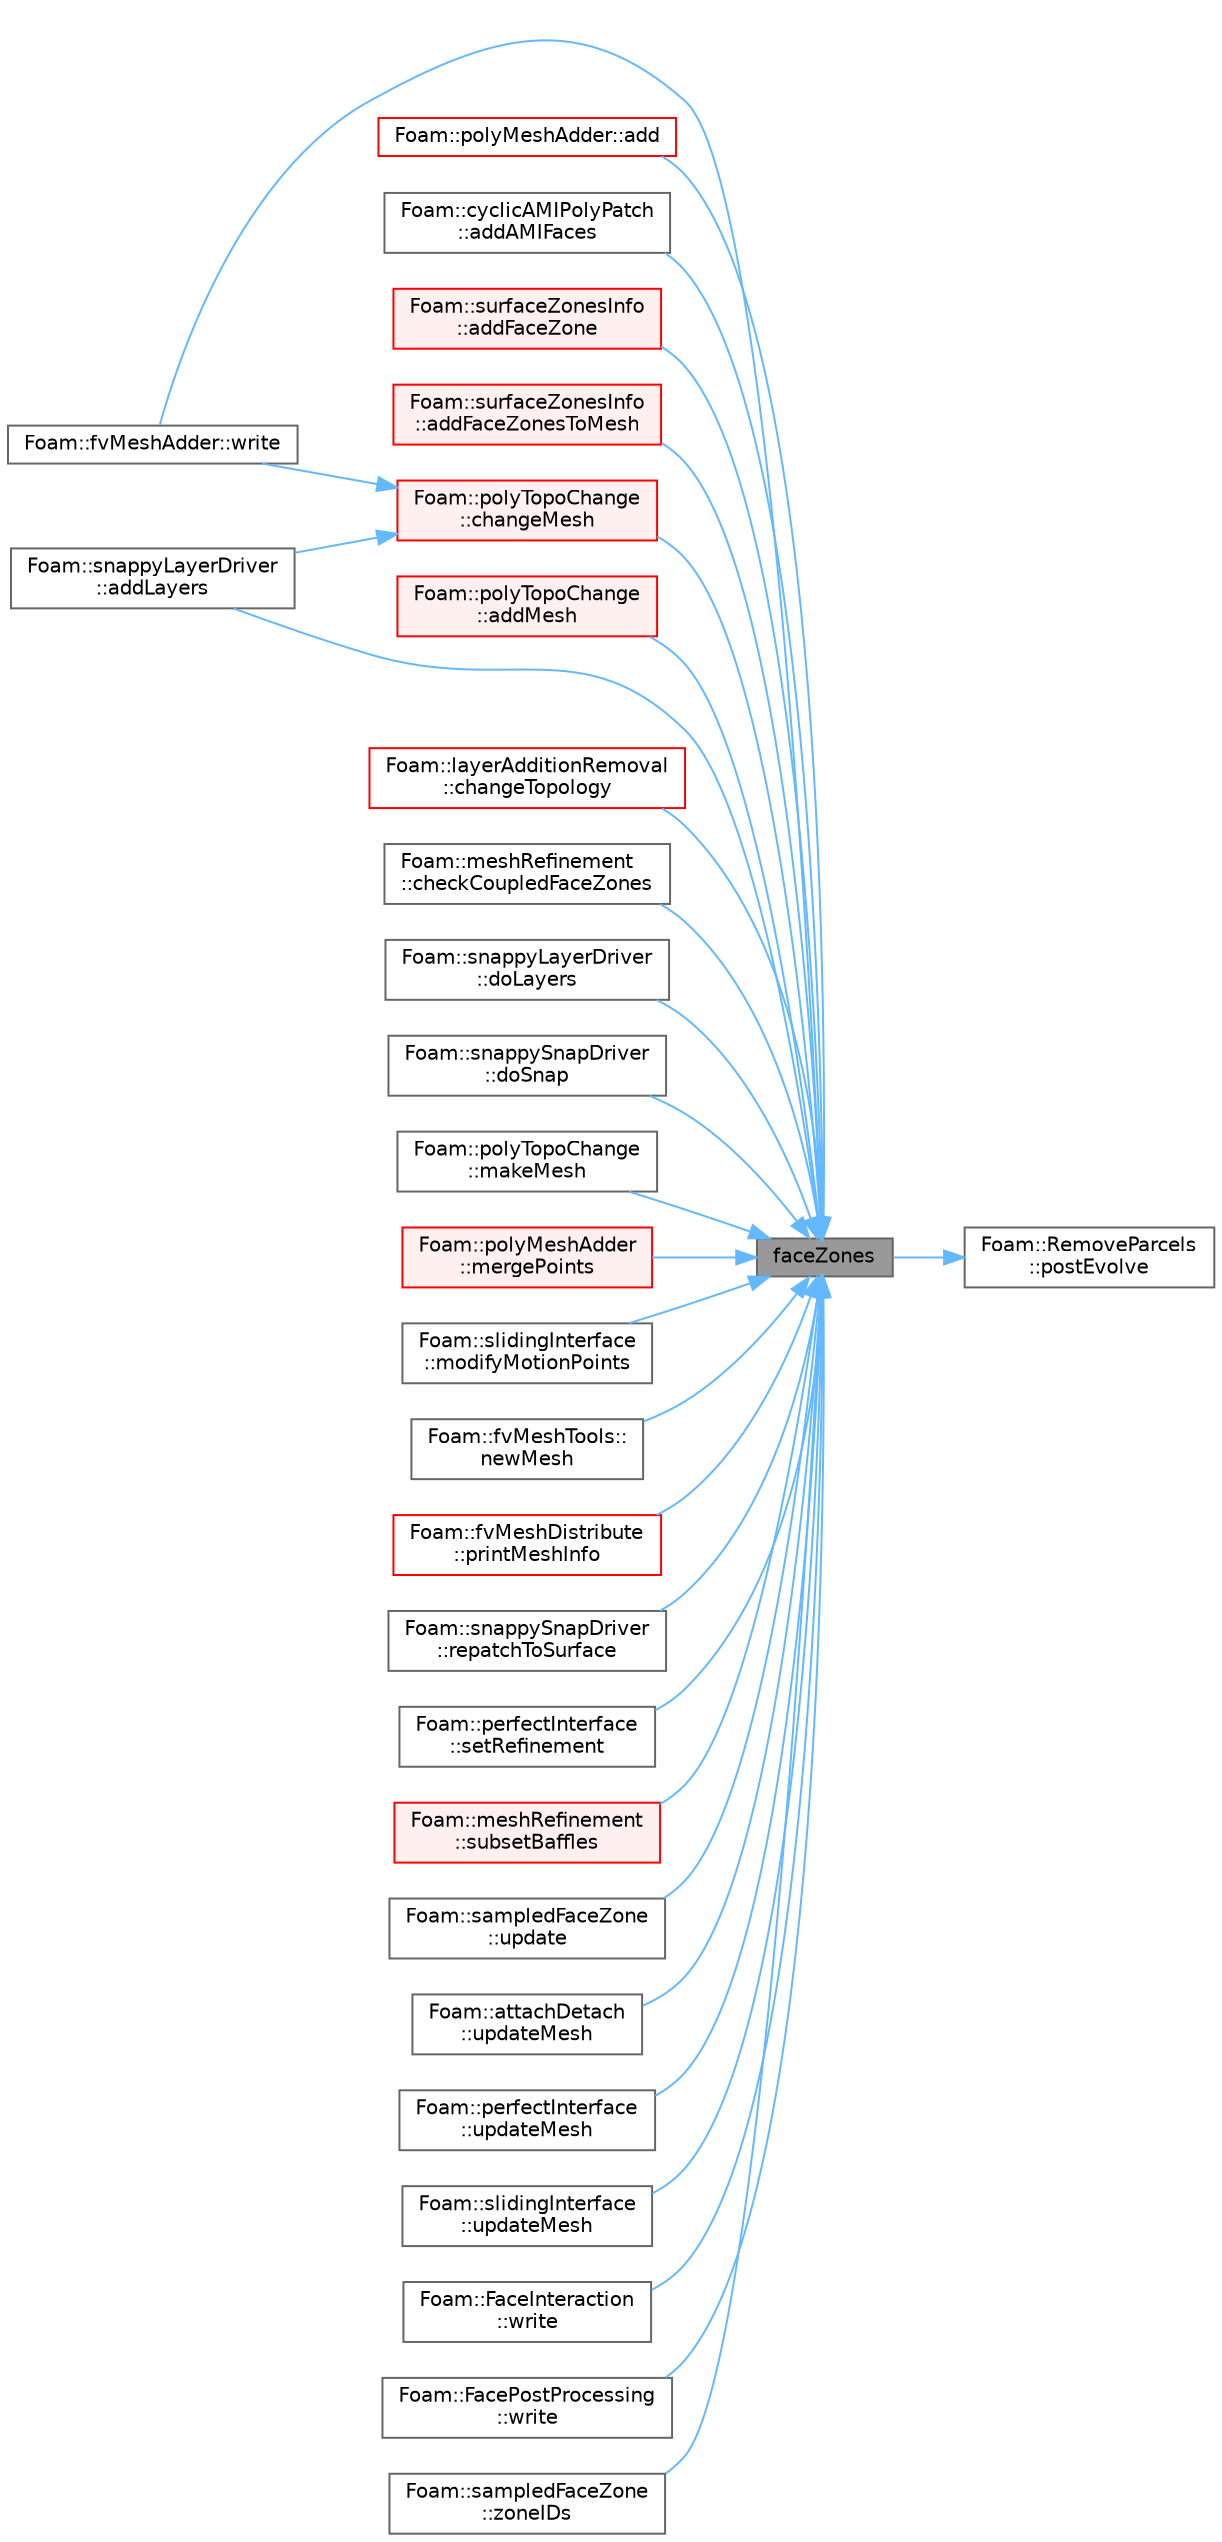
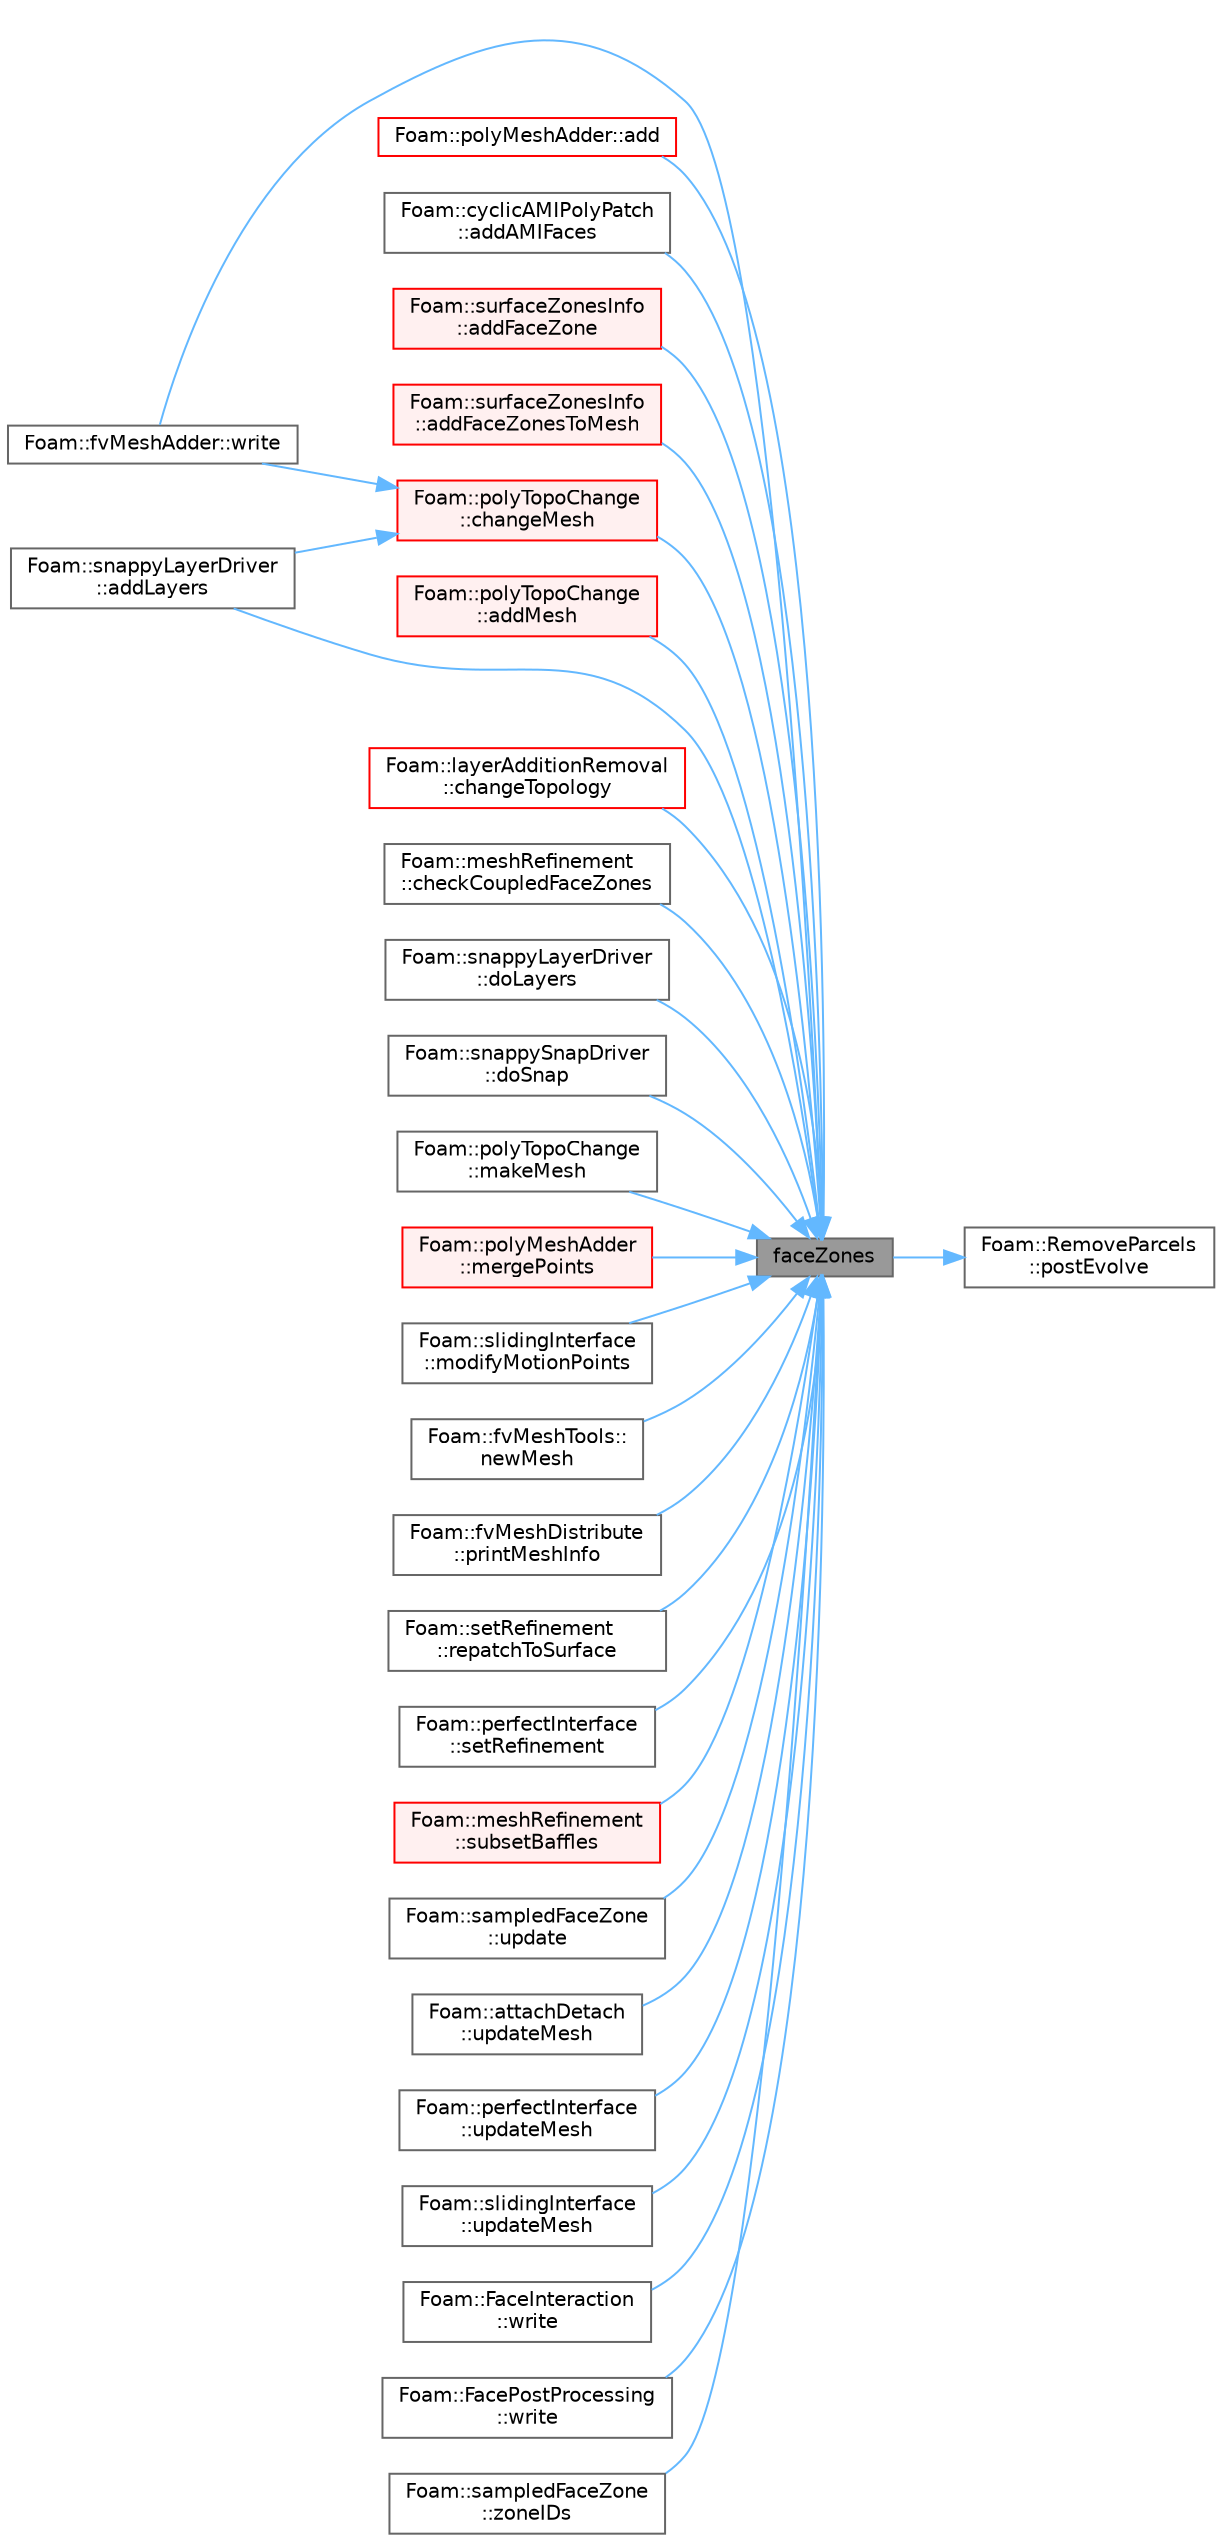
node "Foam::fvMeshDistribute ::printMeshInfo": color red -> grey40
node "Foam::snappySnapDriver ::repatchToSurface": label "Foam::snappySnapDriver ::repatchToSurface" -> "Foam::setRefinement ::repatchToSurface"
